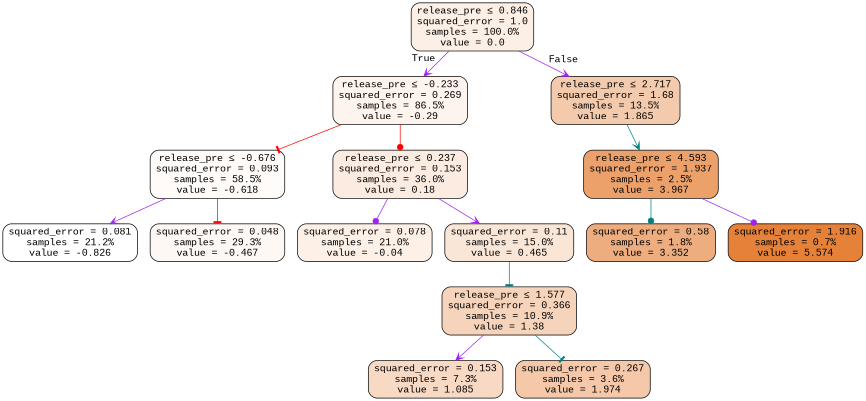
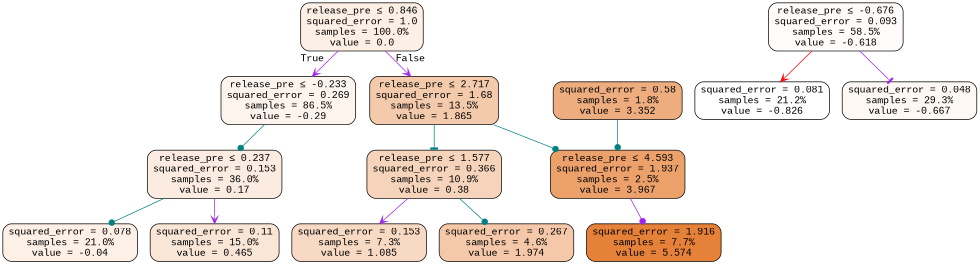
edge "release_pre ≤ -0.233" -> "release_pre ≤ 0.237": color red -> teal
edge "release_pre ≤ 2.717" -> "release_pre ≤ 4.593": arrowhead vee -> dot
edge "release_pre ≤ -0.233" -> "release_pre ≤ -0.676": removed
node "release_pre ≤ 0.237": text "value = 0.18" -> "value = 0.17"
edge "release_pre ≤ 0.237" -> "squared_error = 0.078": color purple -> teal
edge "release_pre ≤ 4.593" -> "squared_error = 0.58": reversed
edge "release_pre ≤ -0.676" -> "squared_error = 0.048": color red -> purple
edge "release_pre ≤ -0.676" -> "squared_error = 0.081": color purple -> red
node "squared_error = 1.916": text "samples = 0.7%" -> "samples = 7.7%"
node "squared_error = 0.048": text "value = -0.467" -> "value = -0.667"
edge "squared_error = 0.11" -> "release_pre ≤ 1.577": now "release_pre ≤ 2.717" -> "release_pre ≤ 1.577"
node "release_pre ≤ 1.577": text "value = 1.38" -> "value = 0.38"
edge "release_pre ≤ 1.577" -> "squared_error = 0.267": arrowhead tee -> dot
node "squared_error = 0.267": text "samples = 3.6%" -> "samples = 4.6%"
